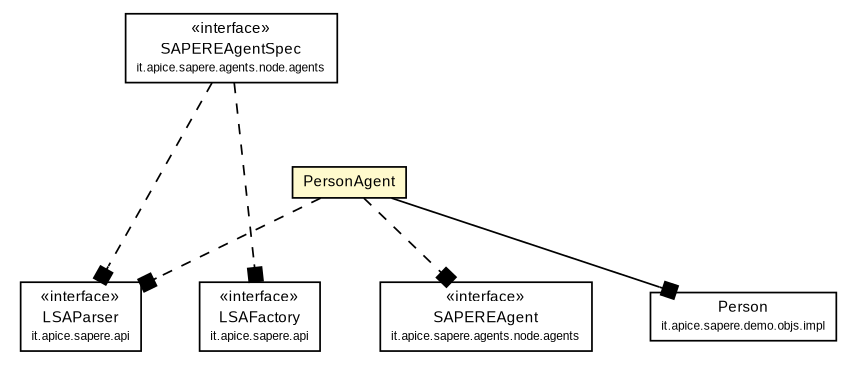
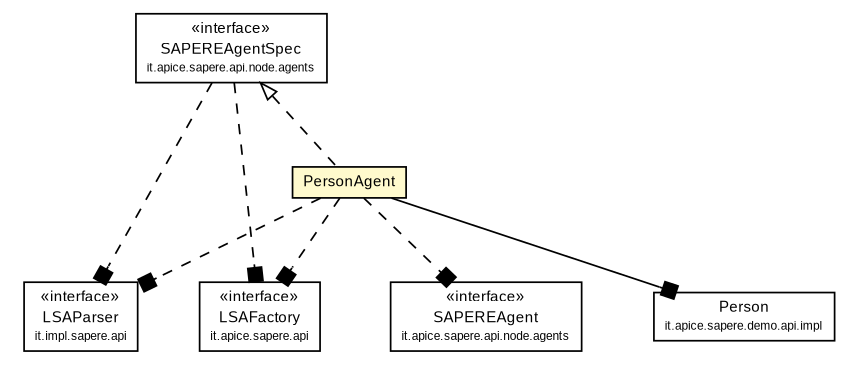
node "SAPEREAgentSpec": text "it.apice.sapere.agents.node.agents" -> "it.apice.sapere.api.node.agents"
edge "PersonAgent" -> "SAPEREAgentSpec": added
edge "PersonAgent" -> "LSAFactory": added
node "Person": text "it.apice.sapere.demo.objs.impl" -> "it.apice.sapere.demo.api.impl"
node "LSAParser": text "it.apice.sapere.api" -> "it.impl.sapere.api"
node "SAPEREAgent": text "it.apice.sapere.agents.node.agents" -> "it.apice.sapere.api.node.agents"
